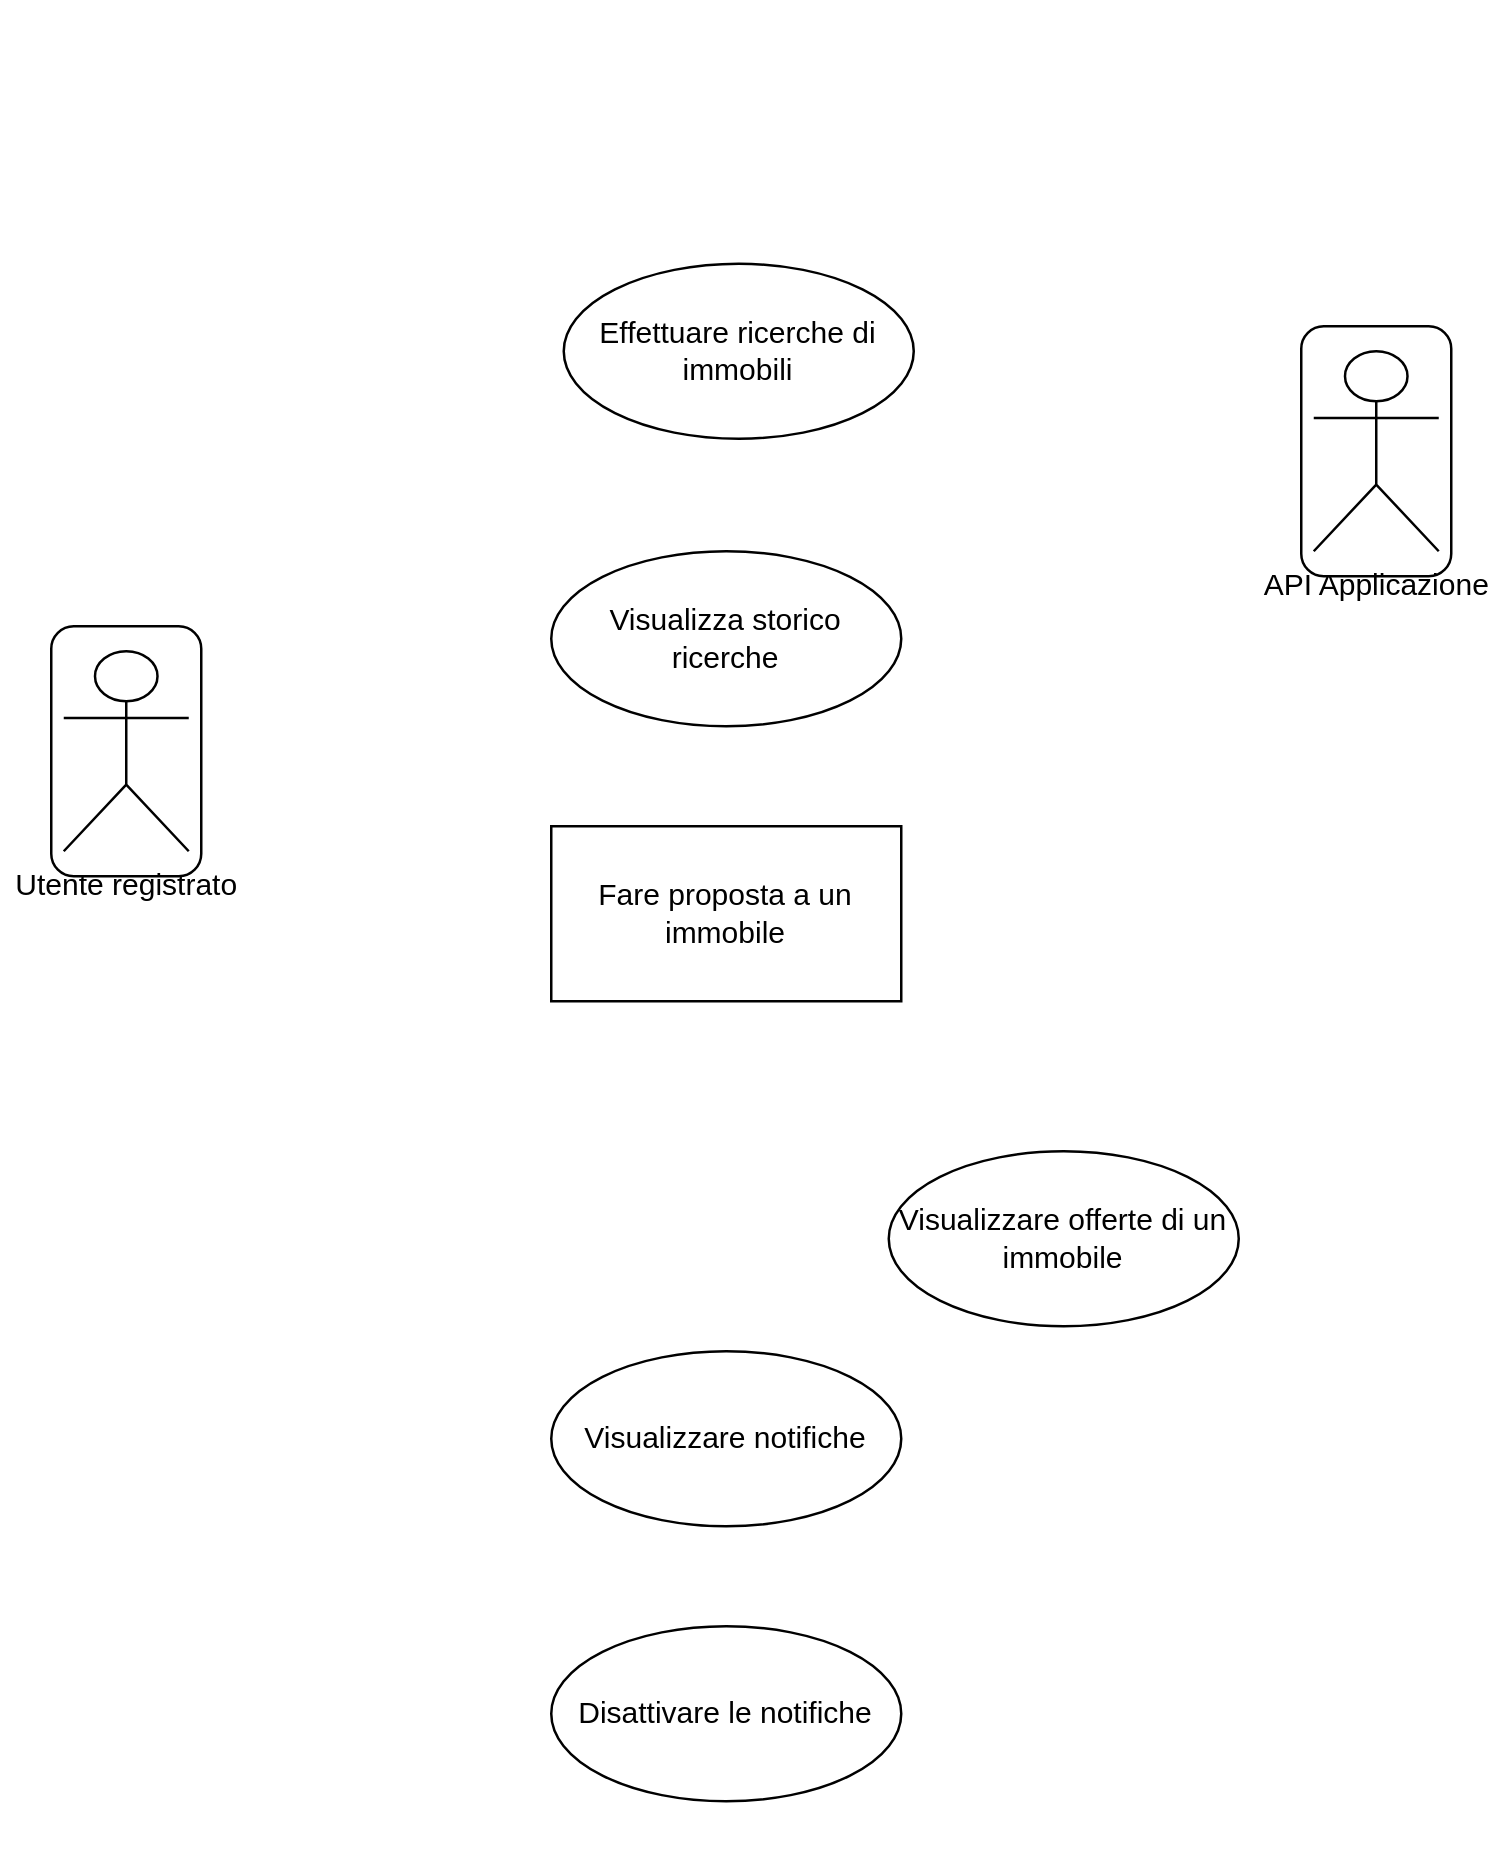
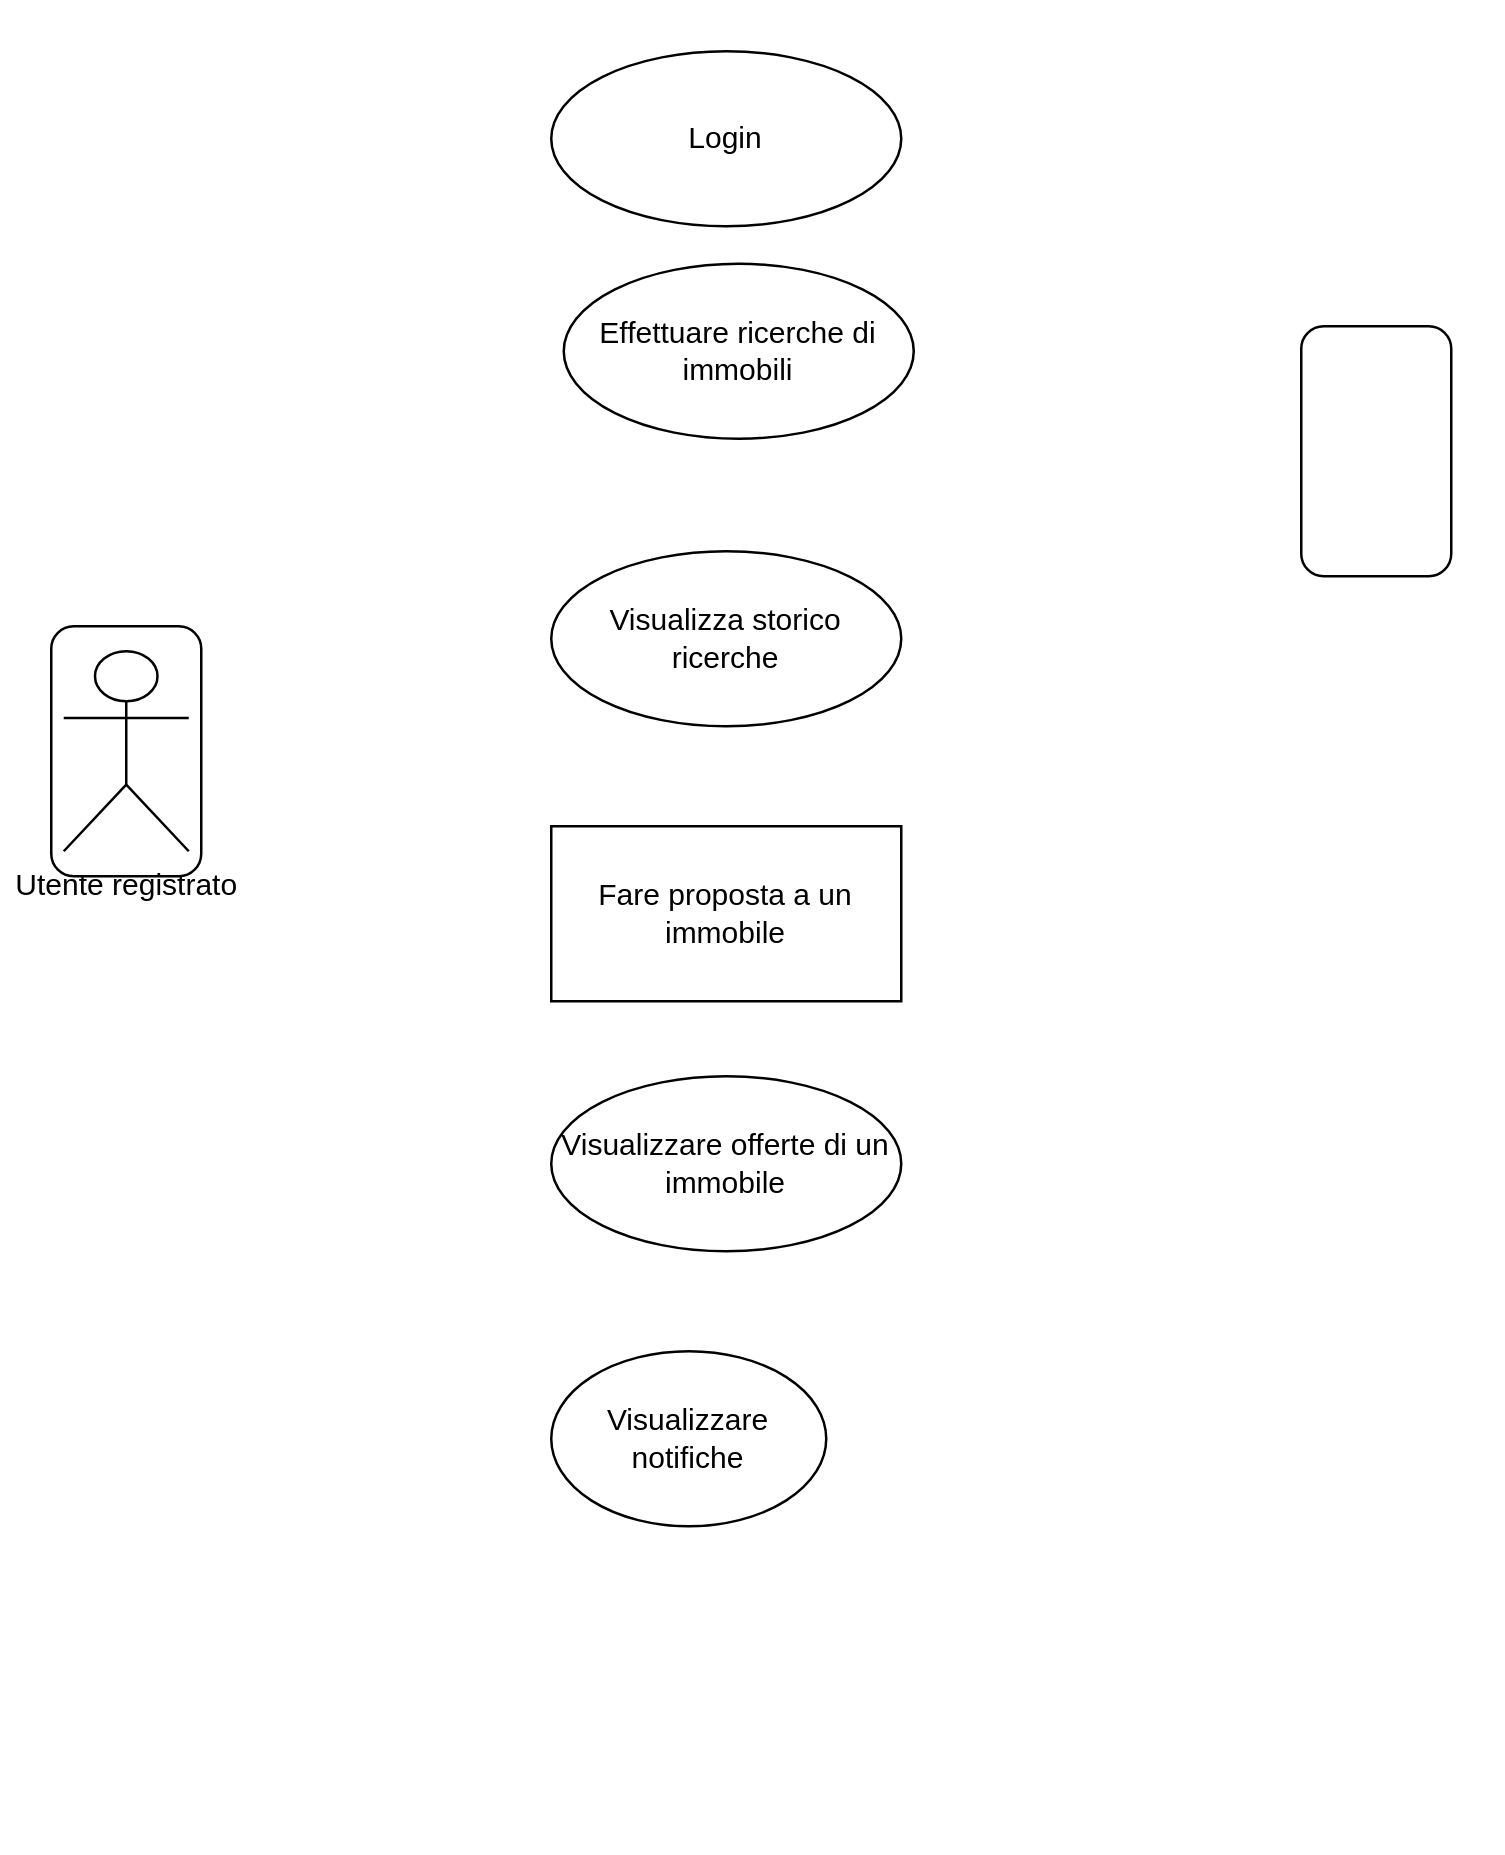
node "Login": added
node "API Applicazione": removed
node "Visualizzare offerte di un immobile": moved (1064, 1239) -> (726, 1164)
node "Visualizzare notifiche": size 350x175 -> 275x175
node "Disattivare le notifiche": removed
